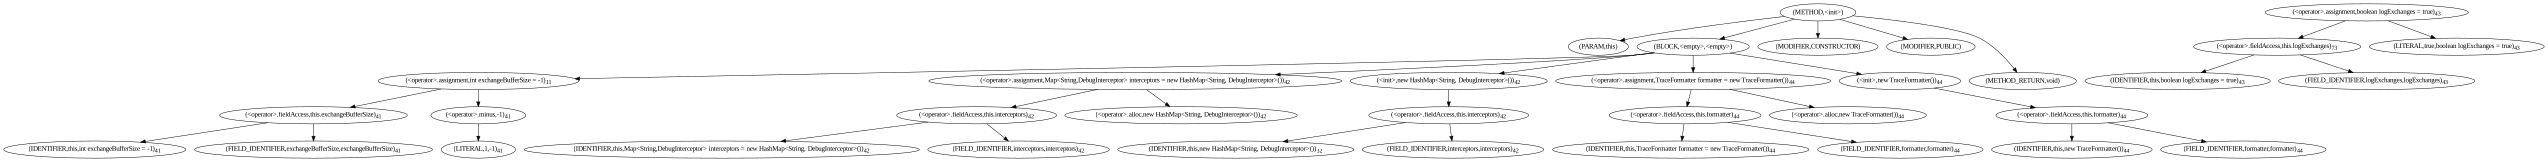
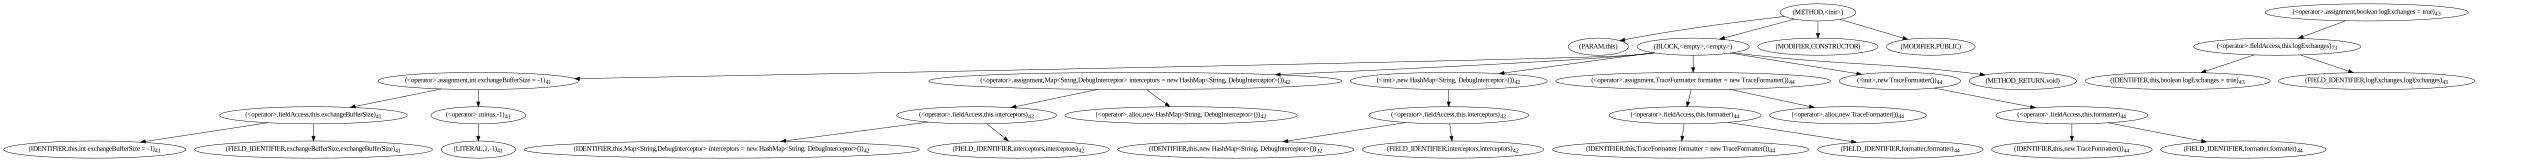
edge "(METHOD,<init>)" -> "(METHOD_RETURN,void)": now "(BLOCK,<empty>,<empty>)" -> "(METHOD_RETURN,void)"
node "(LITERAL,true,boolean logExchanges = true)": removed
node "(<operator>.assignment,int exchangeBufferSize = -1)": text "11" -> "41"
